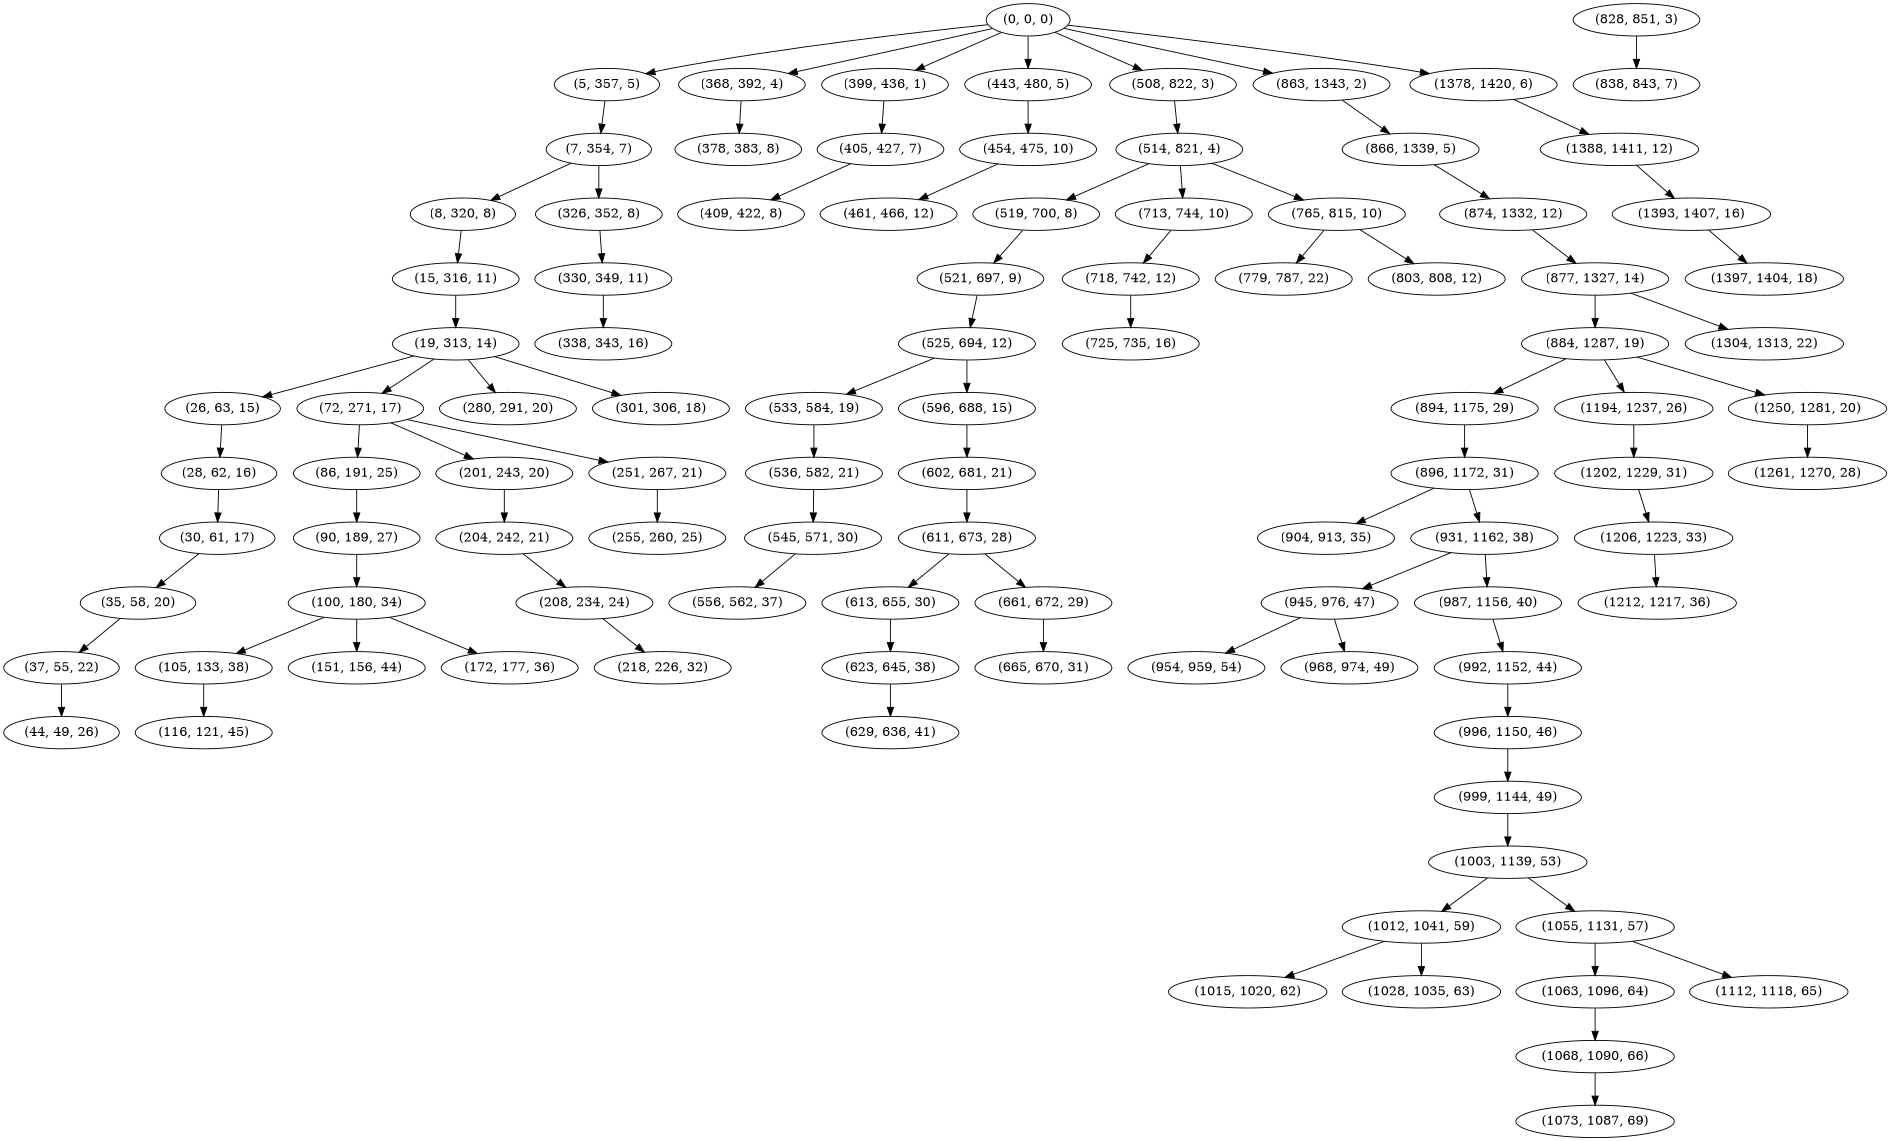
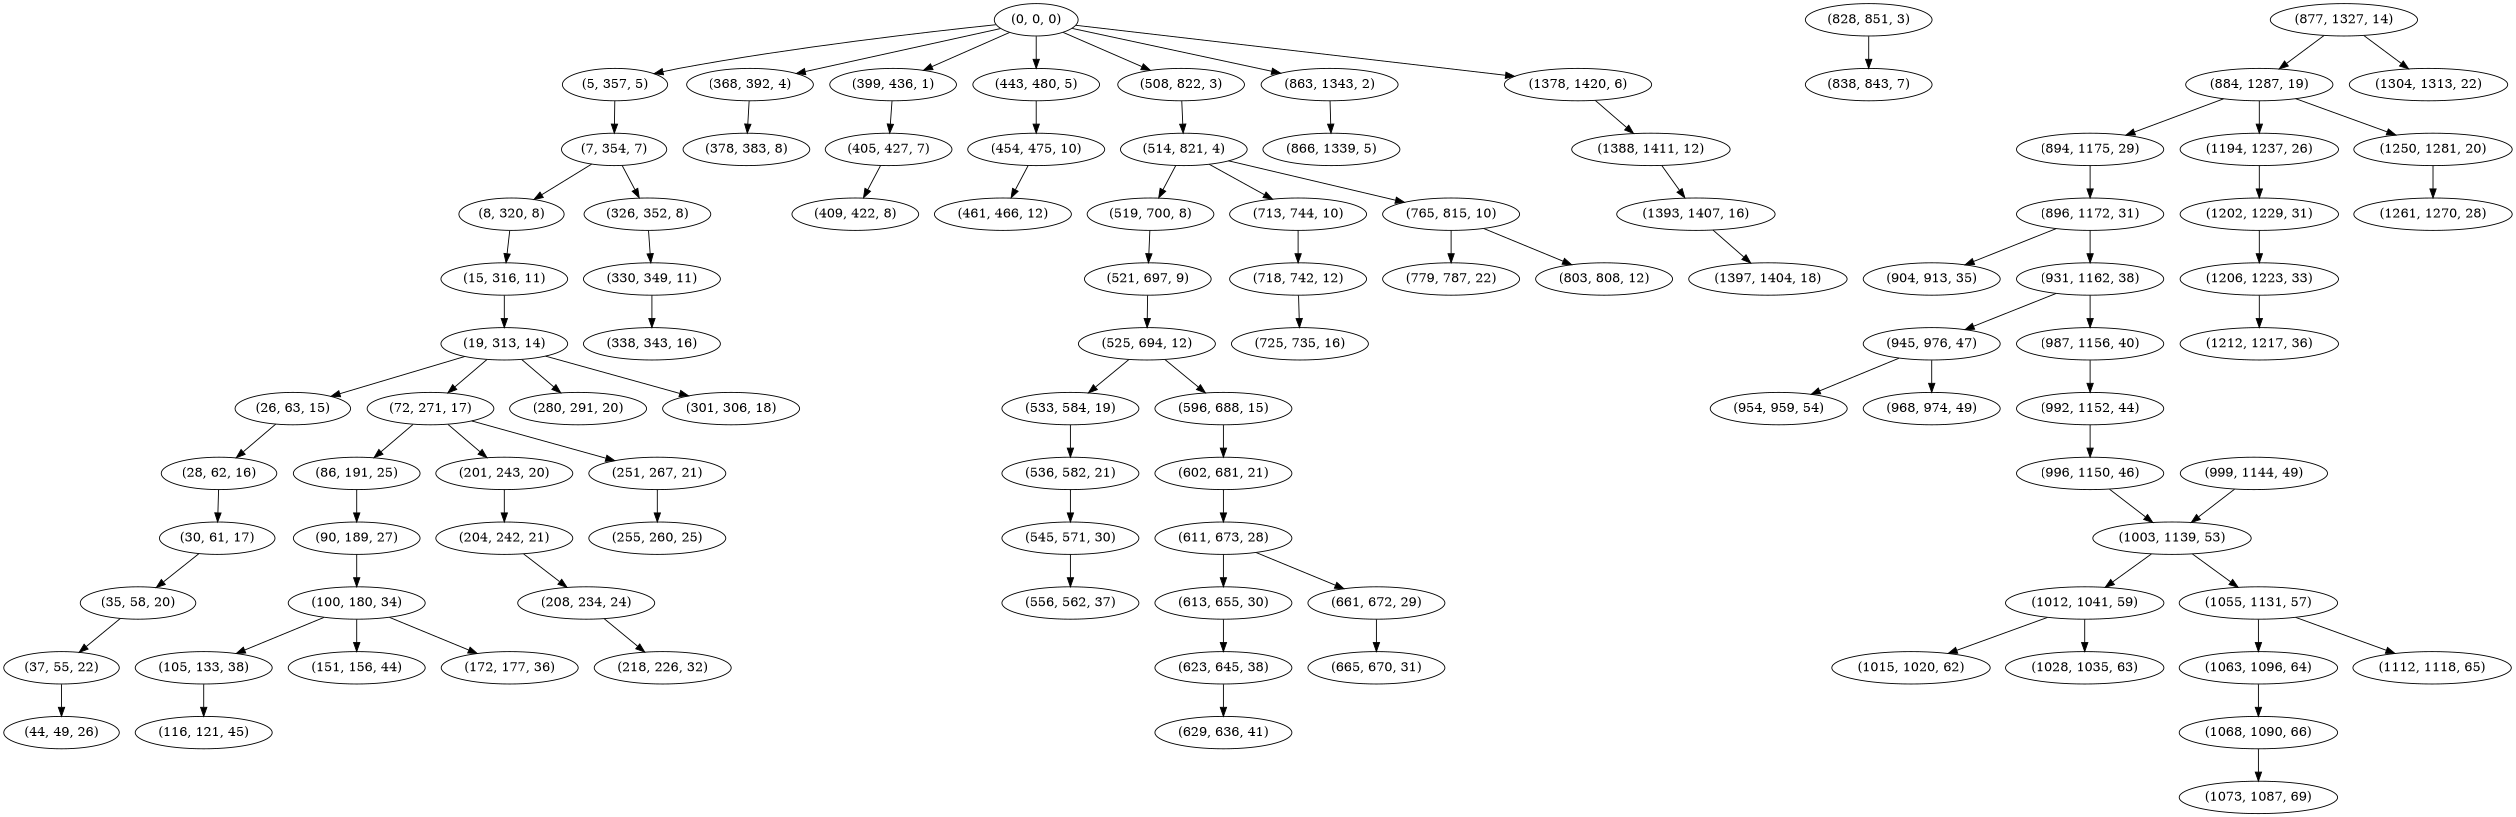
node "(874, 1332, 12)": removed
edge "(996, 1150, 46)" -> "(999, 1144, 49)": now "(996, 1150, 46)" -> "(1003, 1139, 53)"
